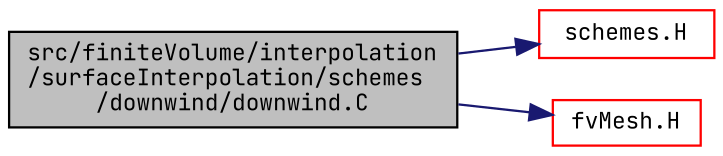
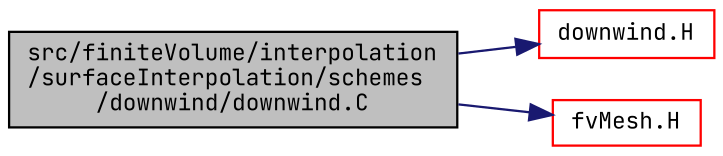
node "schemes.H": label "schemes.H" -> "downwind.H"
